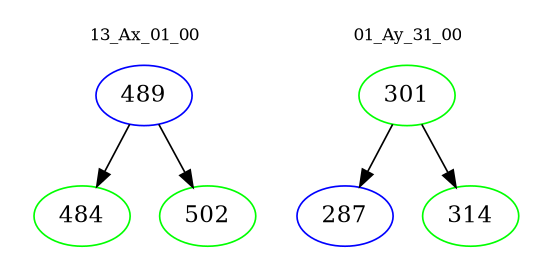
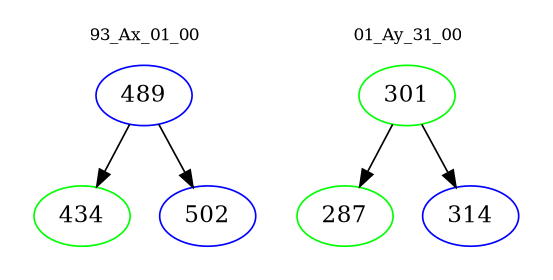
cluster "13_Ax_01_00": label "13_Ax_01_00" -> "93_Ax_01_00"
node "484": label "484" -> "434"
node "502": color green -> blue
node "287": color blue -> green
node "314": color green -> blue
